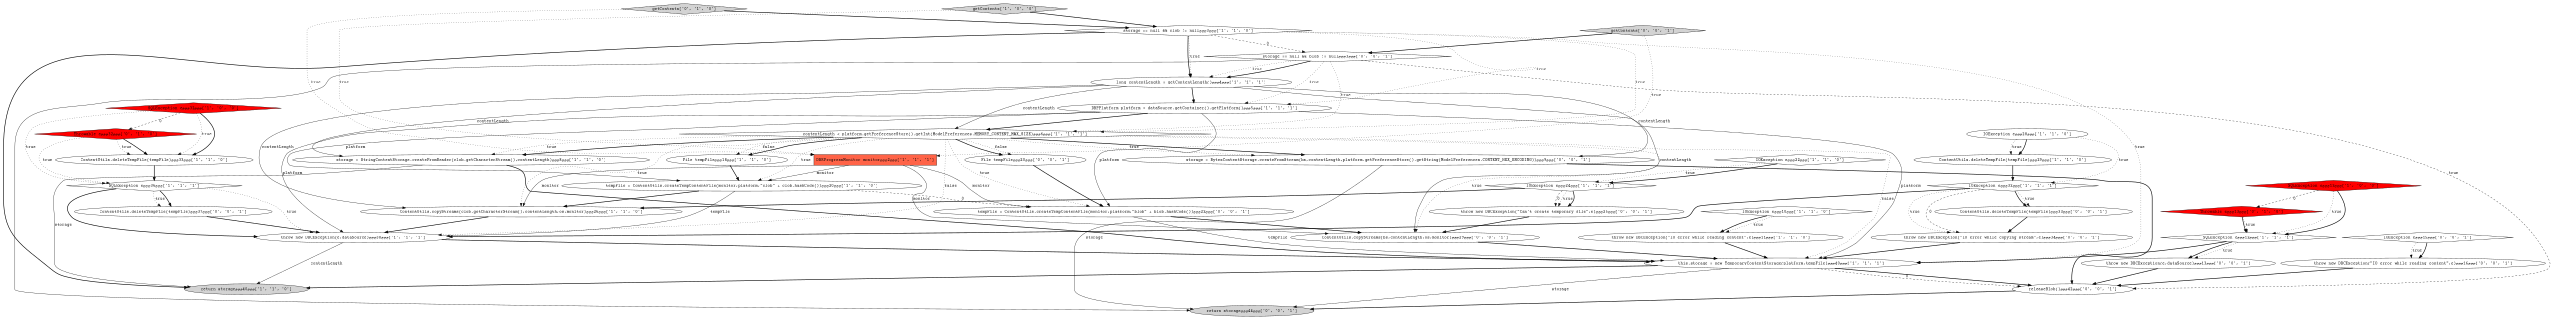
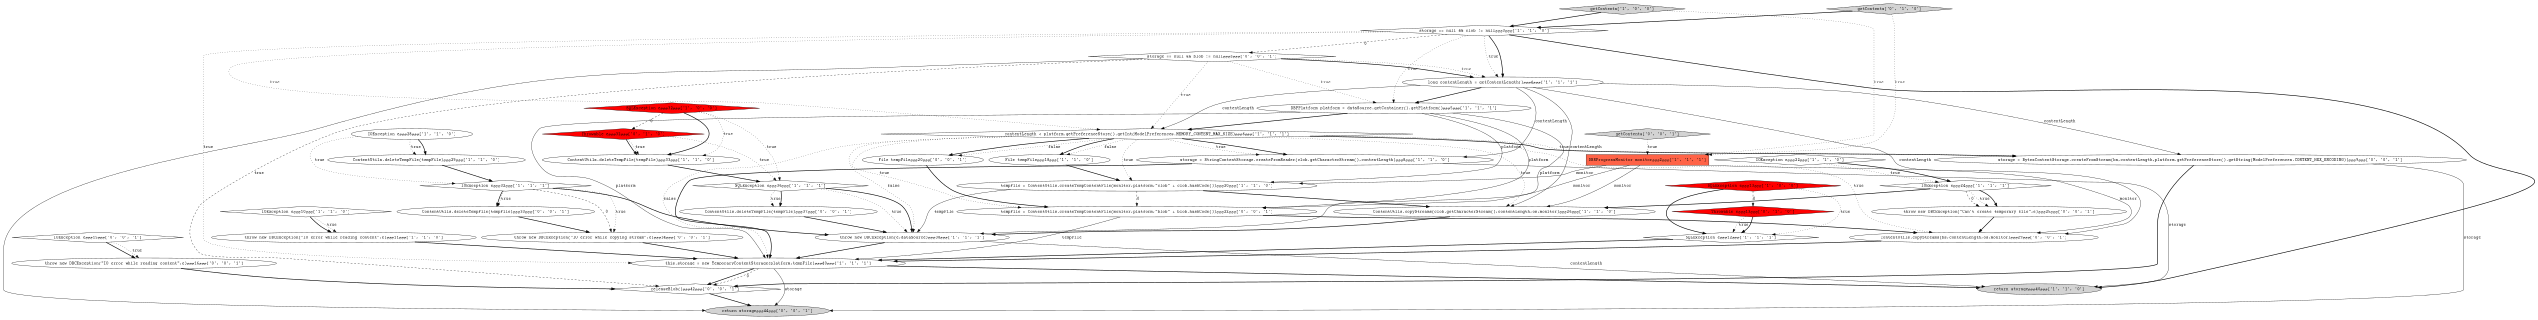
edge "getContents['0', '0', '1']" -> "storage == null && blob != null@@@3@@@['0', '0', '1']": removed
node "throw new DBCException(e,dataSource)@@@13@@@['0', '0', '1']": removed
node "releaseBlob()@@@42@@@['0', '0', '1']": shape ellipse -> diamond
